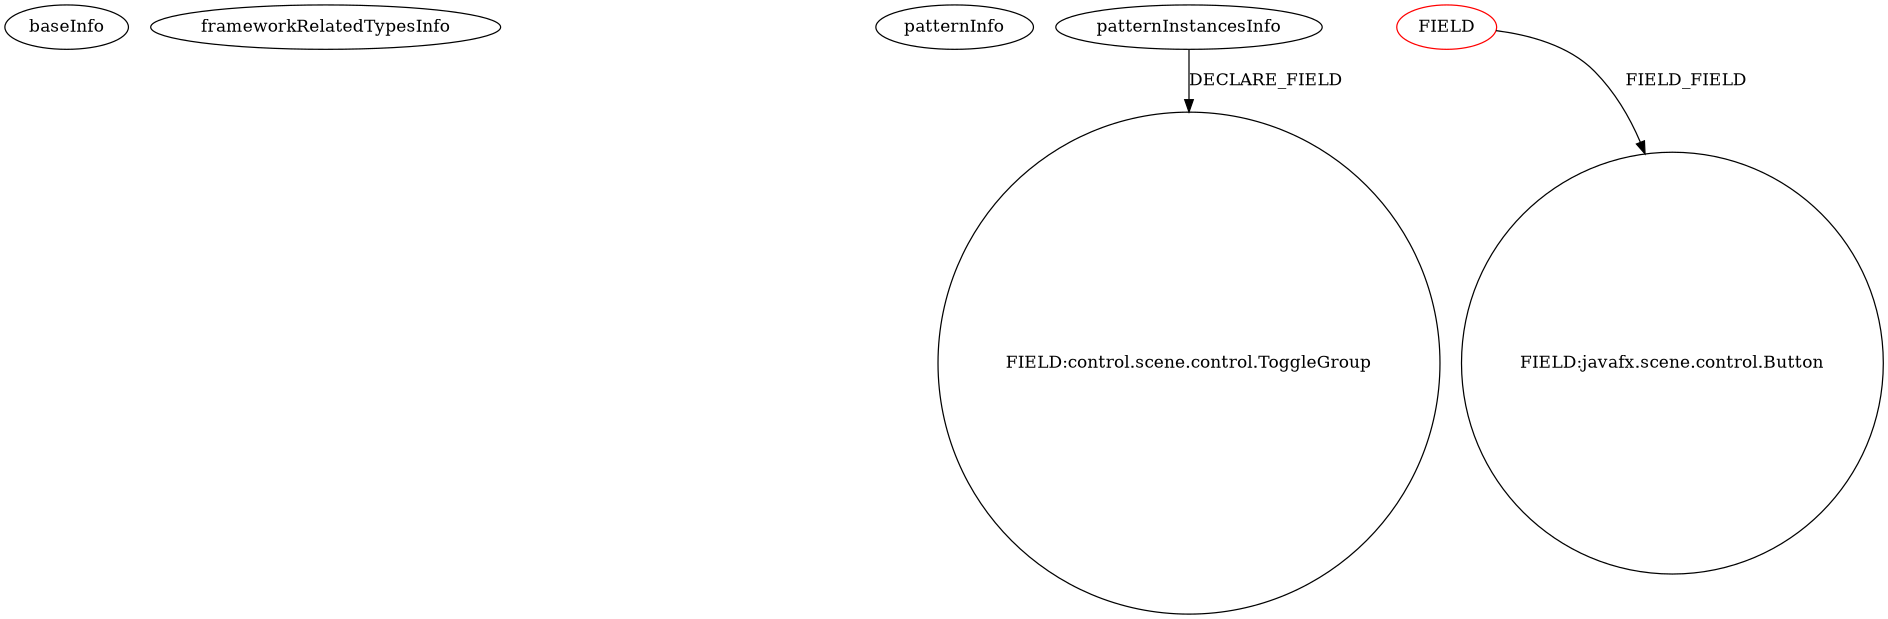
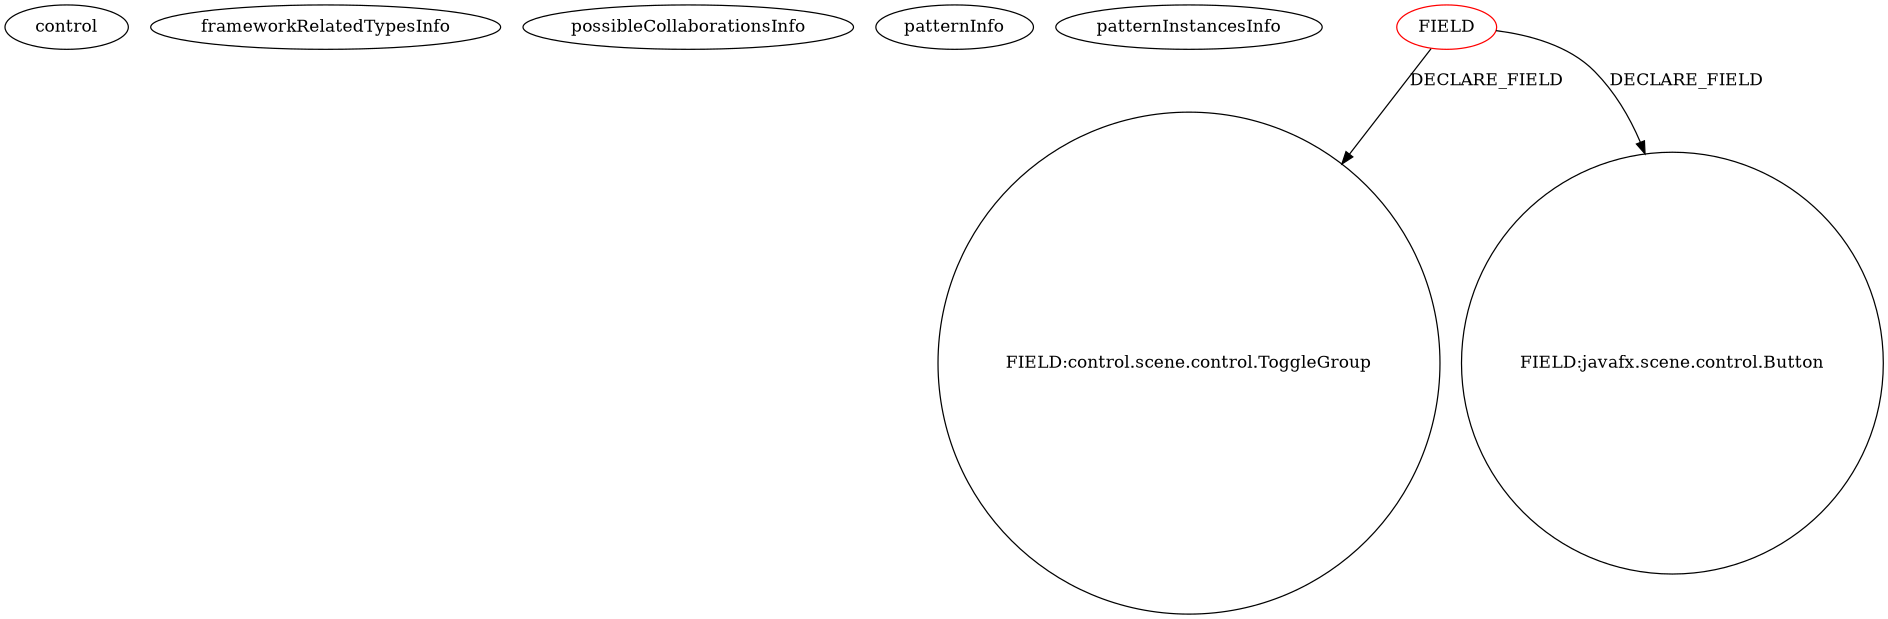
node "baseInfo": label "baseInfo" -> "control"
node "possibleCollaborationsInfo": added
edge "patternInstancesInfo" -> "FIELD:control.scene.control.ToggleGroup": now "FIELD" -> "FIELD:control.scene.control.ToggleGroup"
edge "FIELD" -> "FIELD:javafx.scene.control.Button": label "FIELD_FIELD" -> "DECLARE_FIELD"
